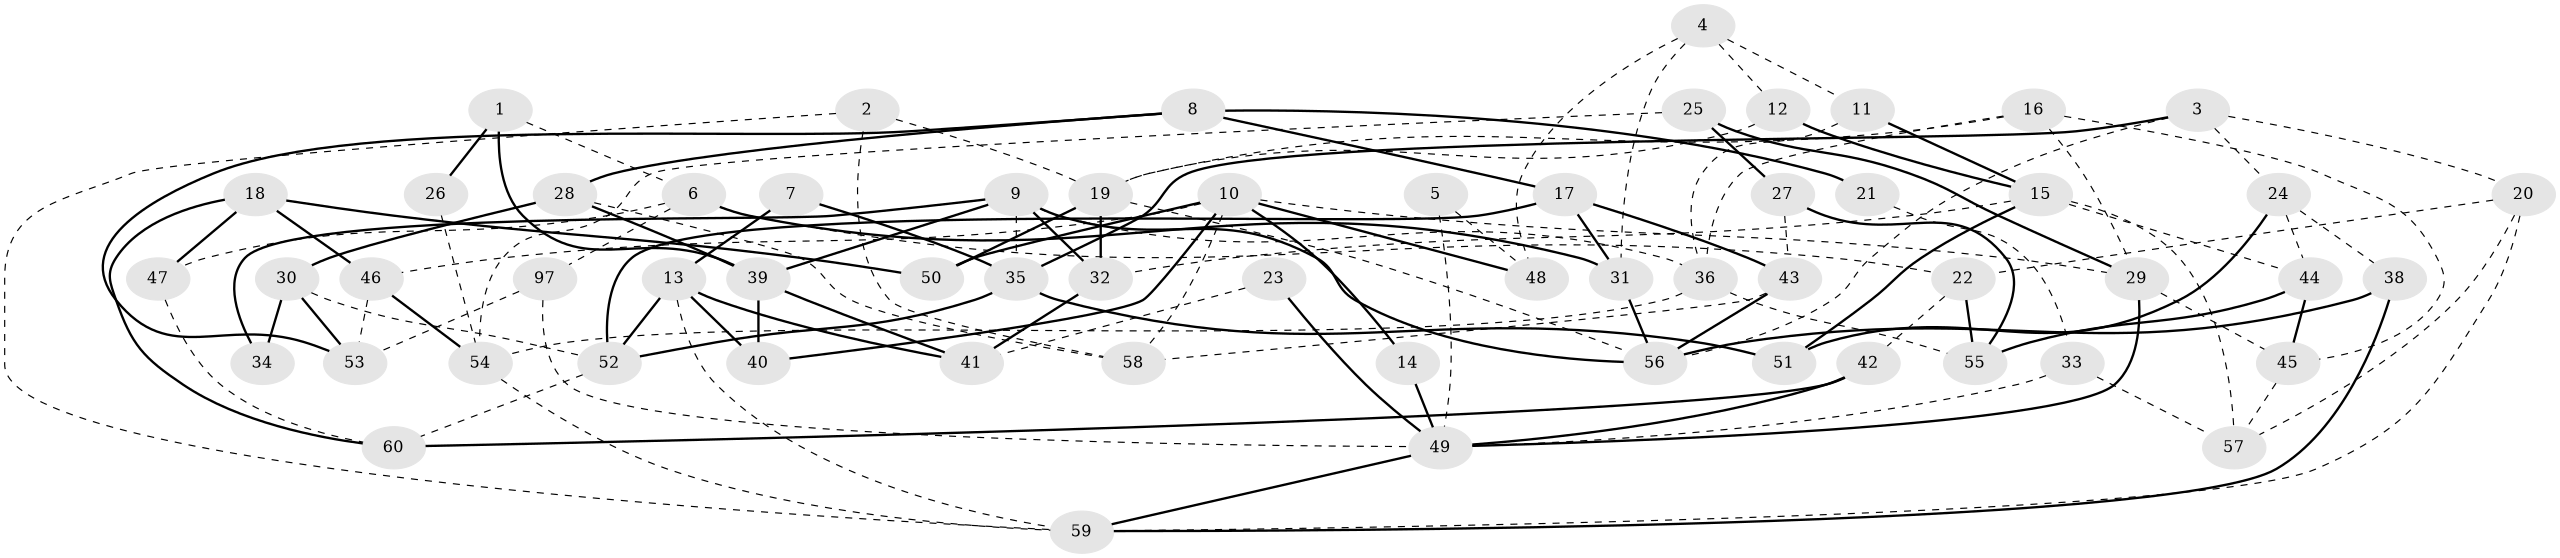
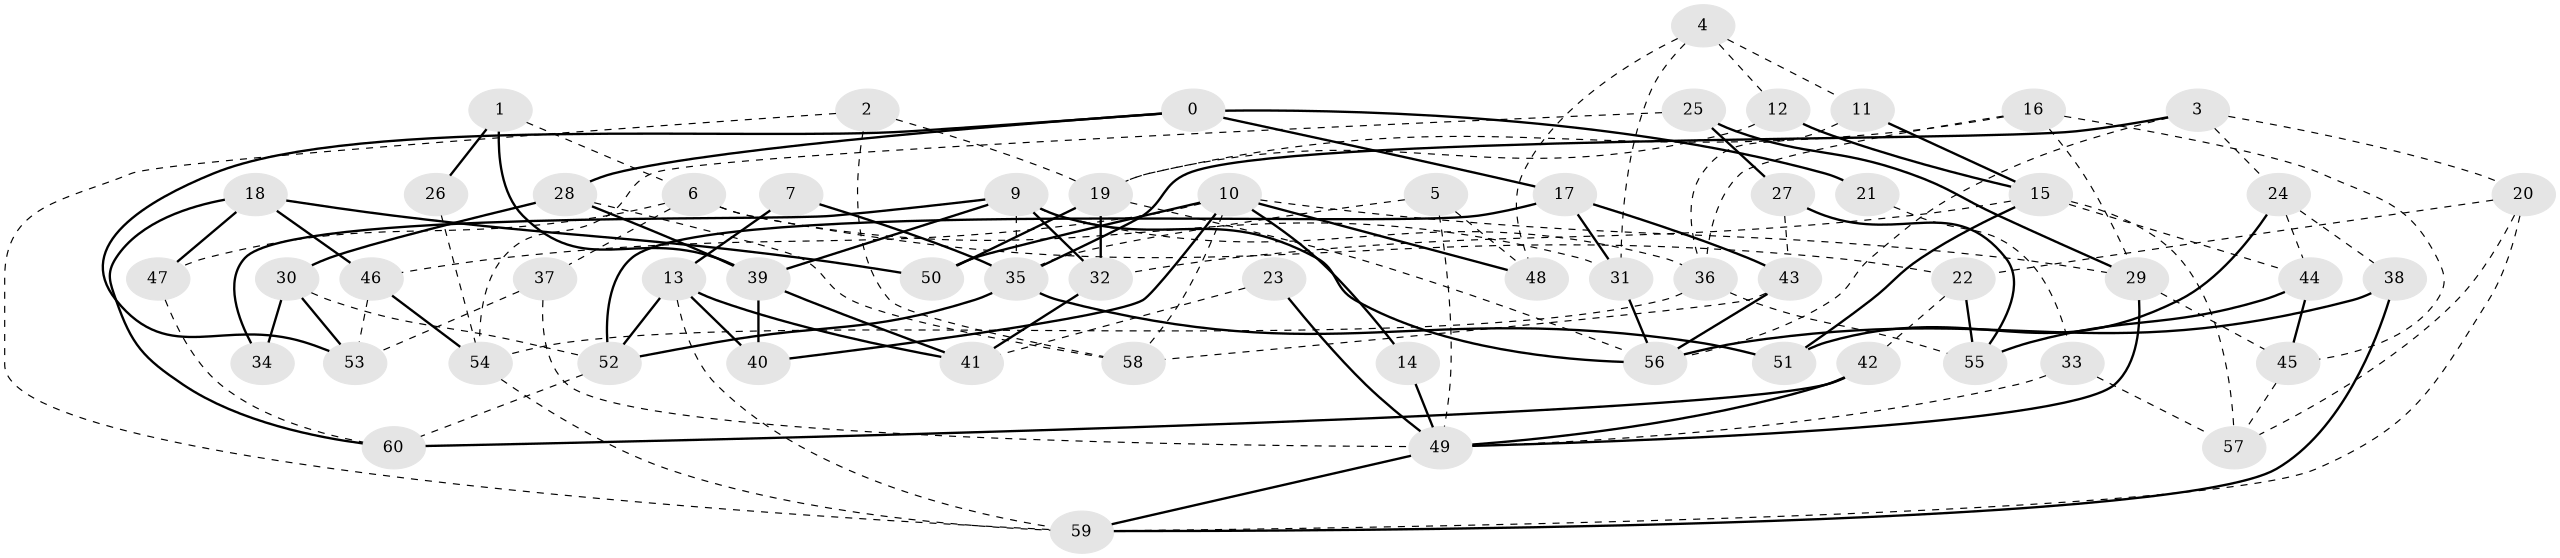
node "8": label "8" -> "0"
edge "6" -- "31": style bold -> dashed
edge "5" -- "35": added
node "97": label "97" -> "37"
